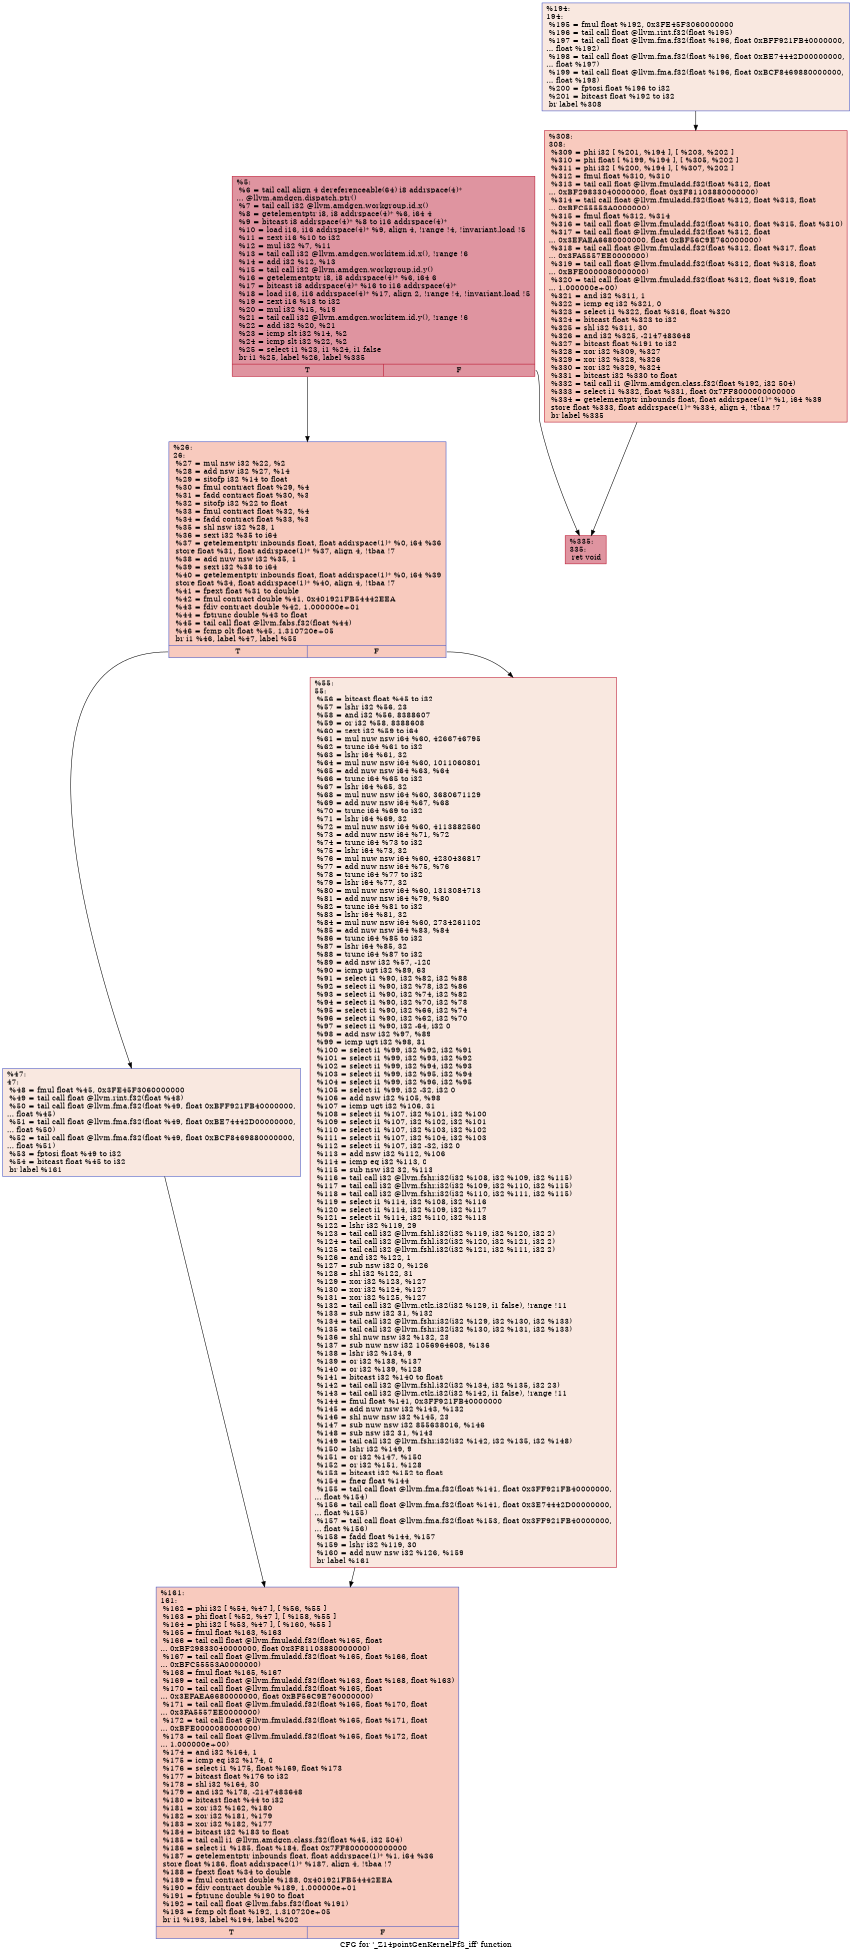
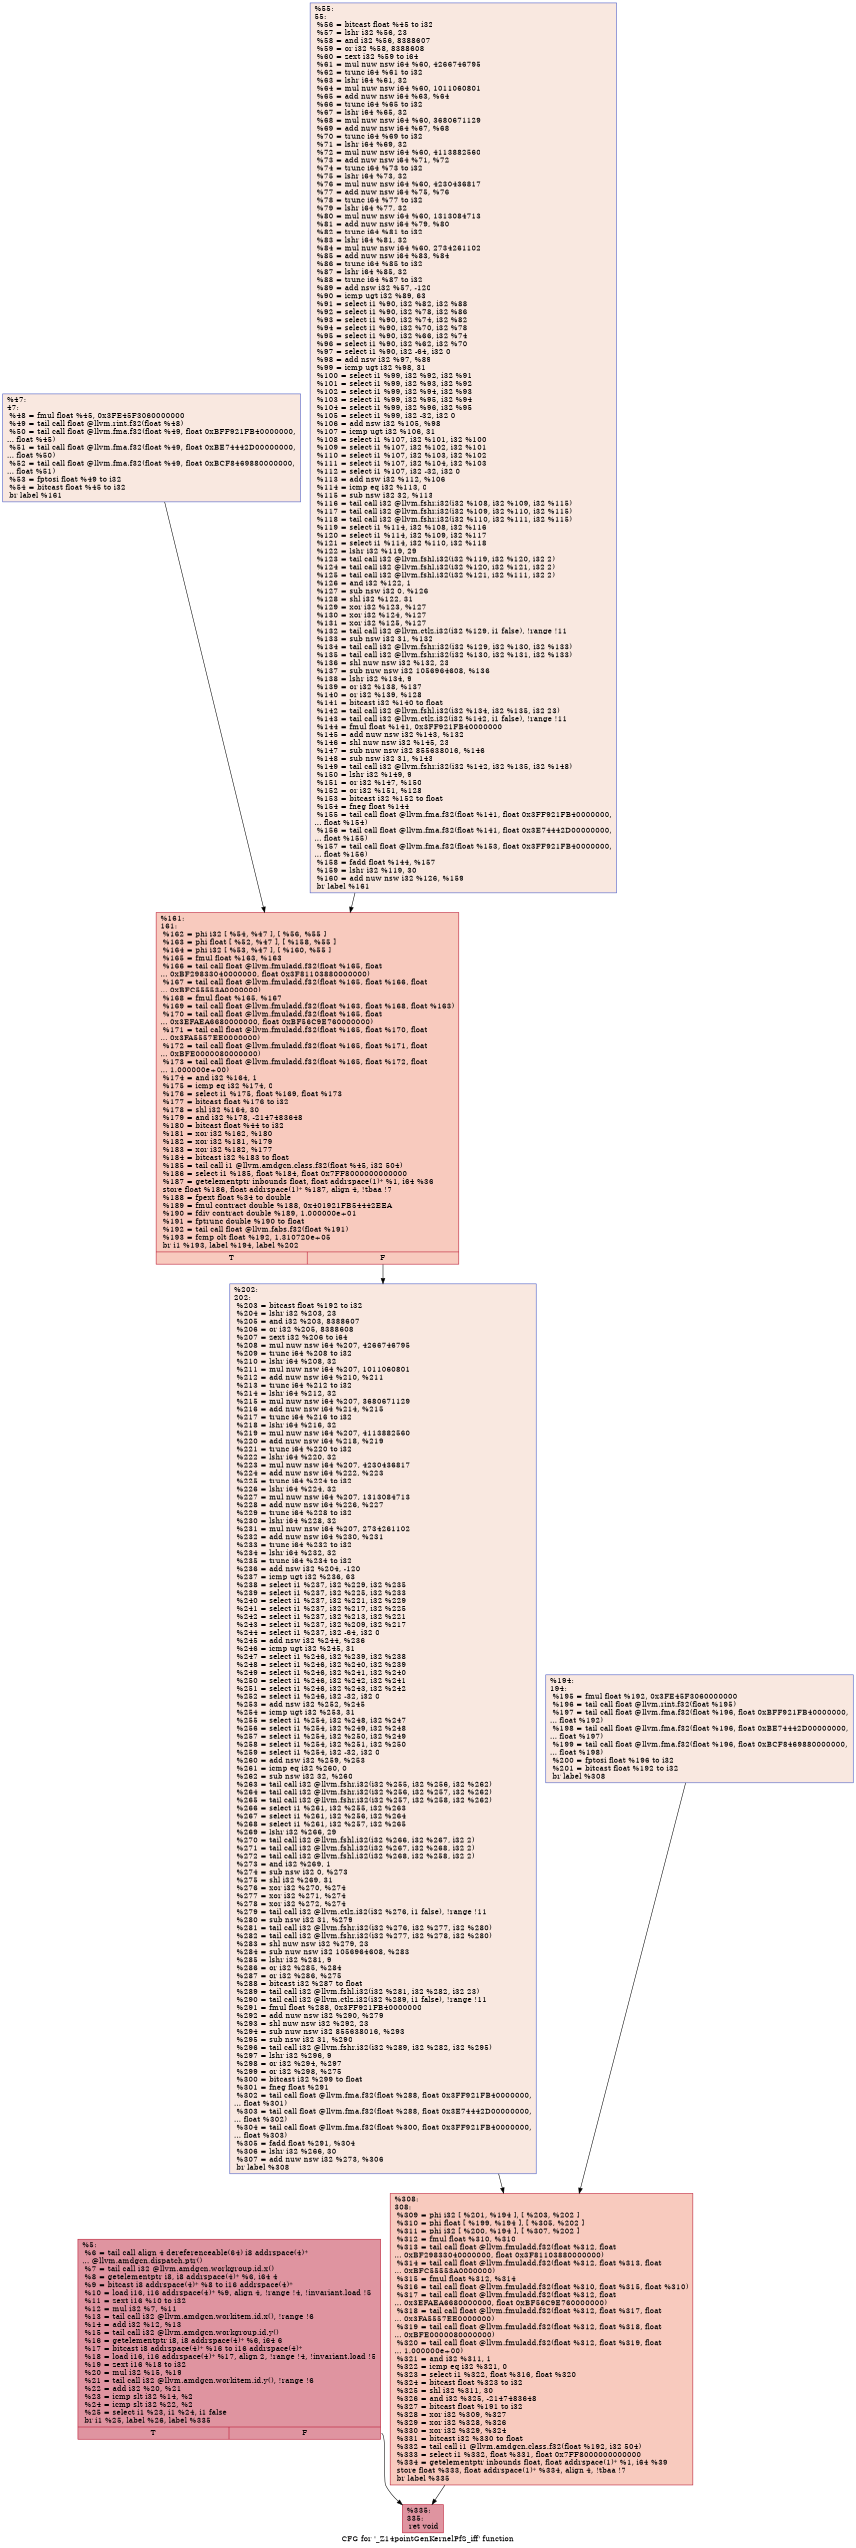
node "%26:": removed
node "%55:": color #b70d28ff -> #3d50c3ff
node "%202:": added
node "%161:": color #3d50c3ff -> #b70d28ff
